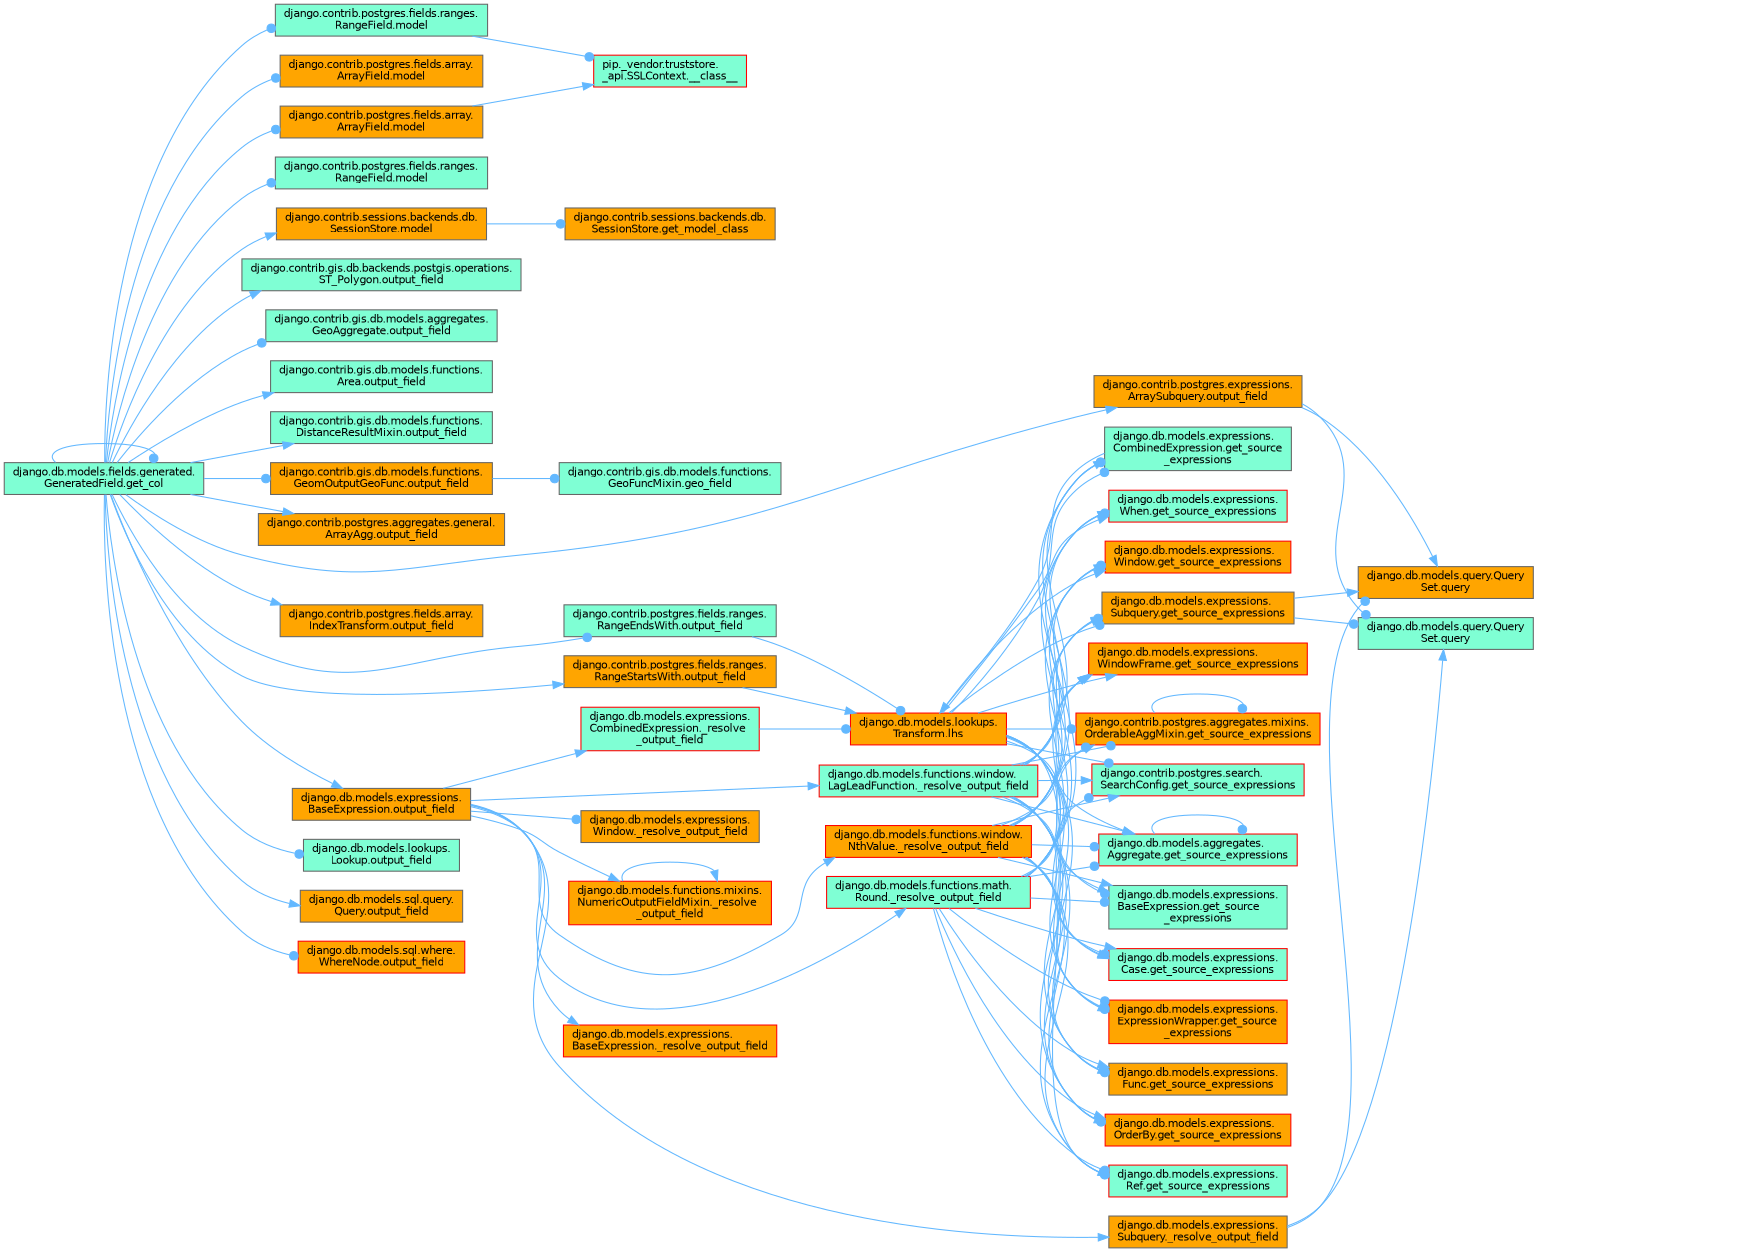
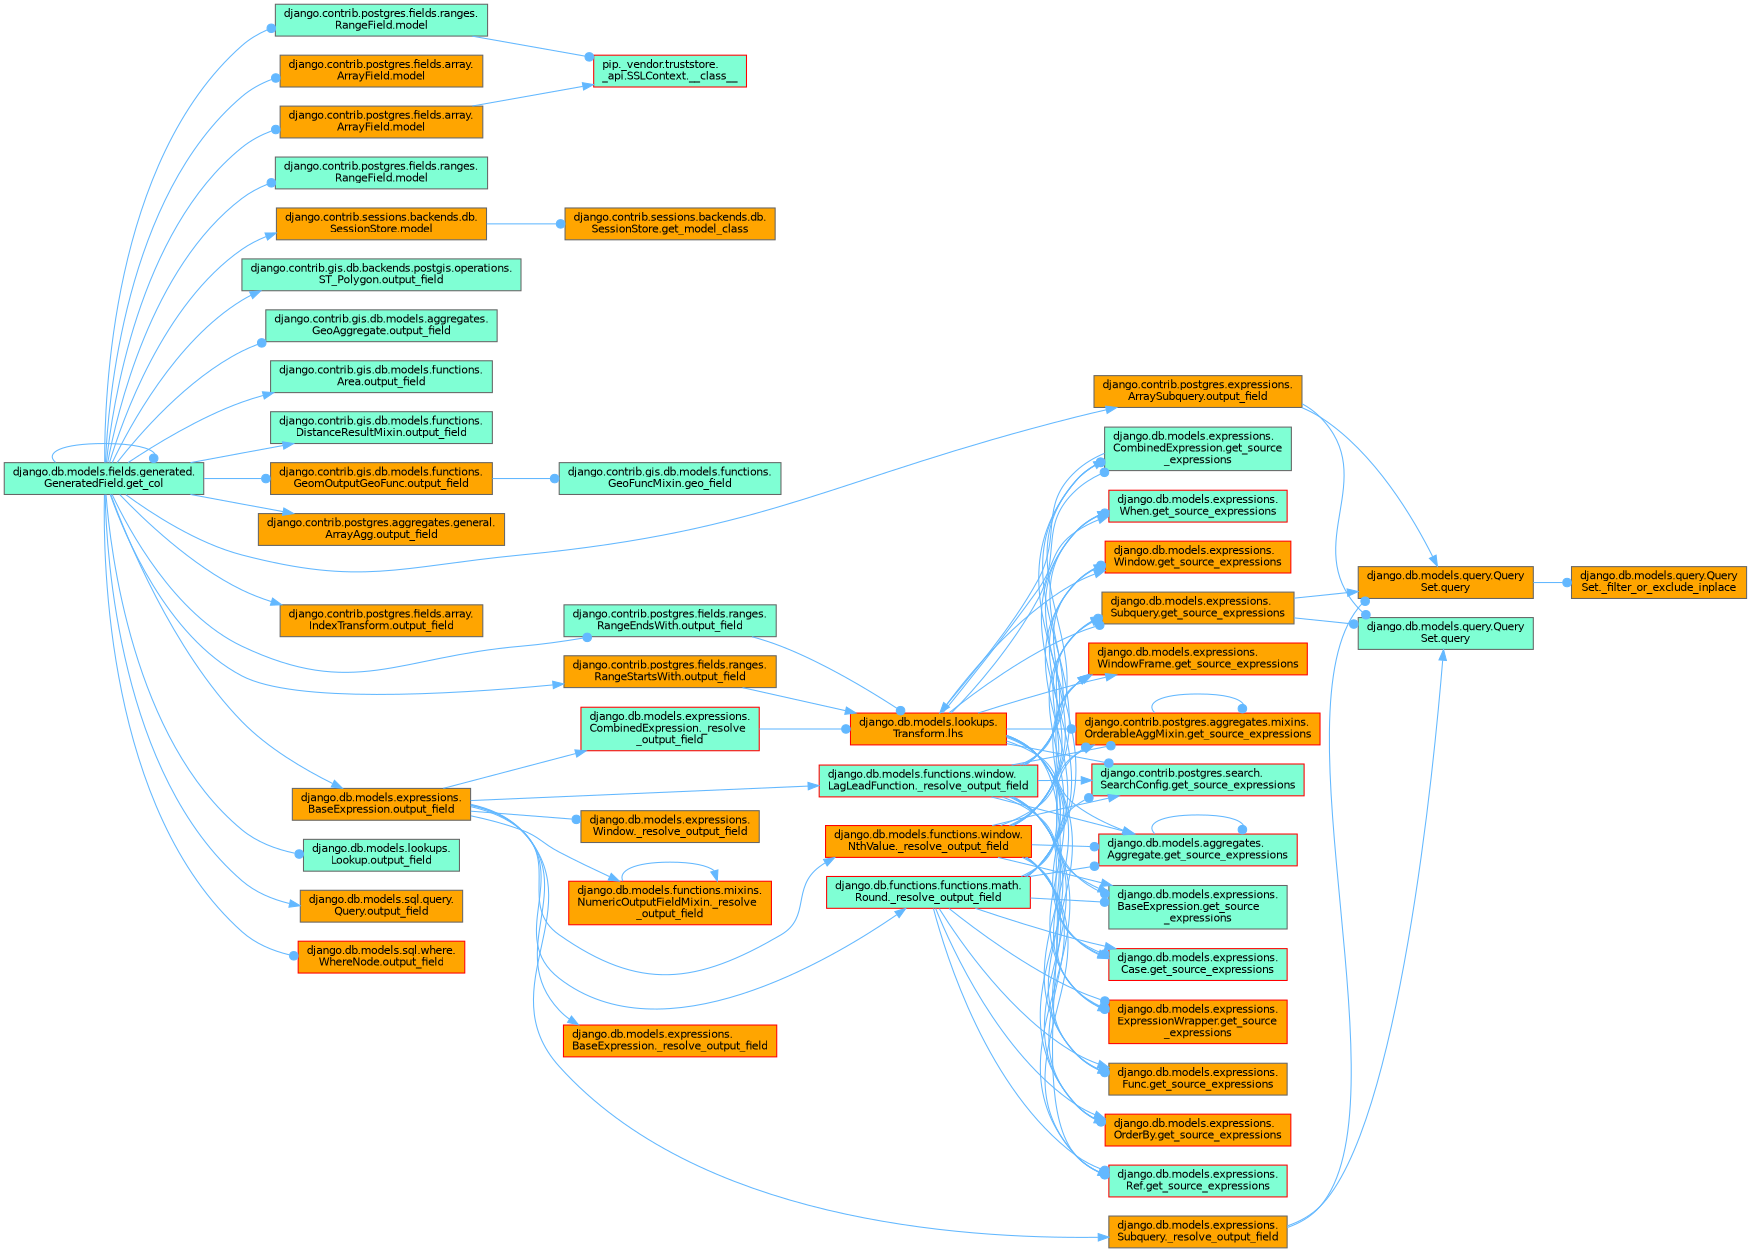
node "django.db.models.query.Query Set._filter_or_exclude_inplace": added
node "django.db.models.functions.math. Round._resolve_output_field": label "django.db.models.functions.math. Round._resolve_output_field" -> "django.db.functions.functions.math. Round._resolve_output_field"
